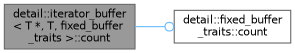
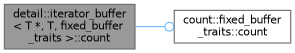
node "detail::fixed_buffer _traits::count": label "detail::fixed_buffer _traits::count" -> "count::fixed_buffer _traits::count"
